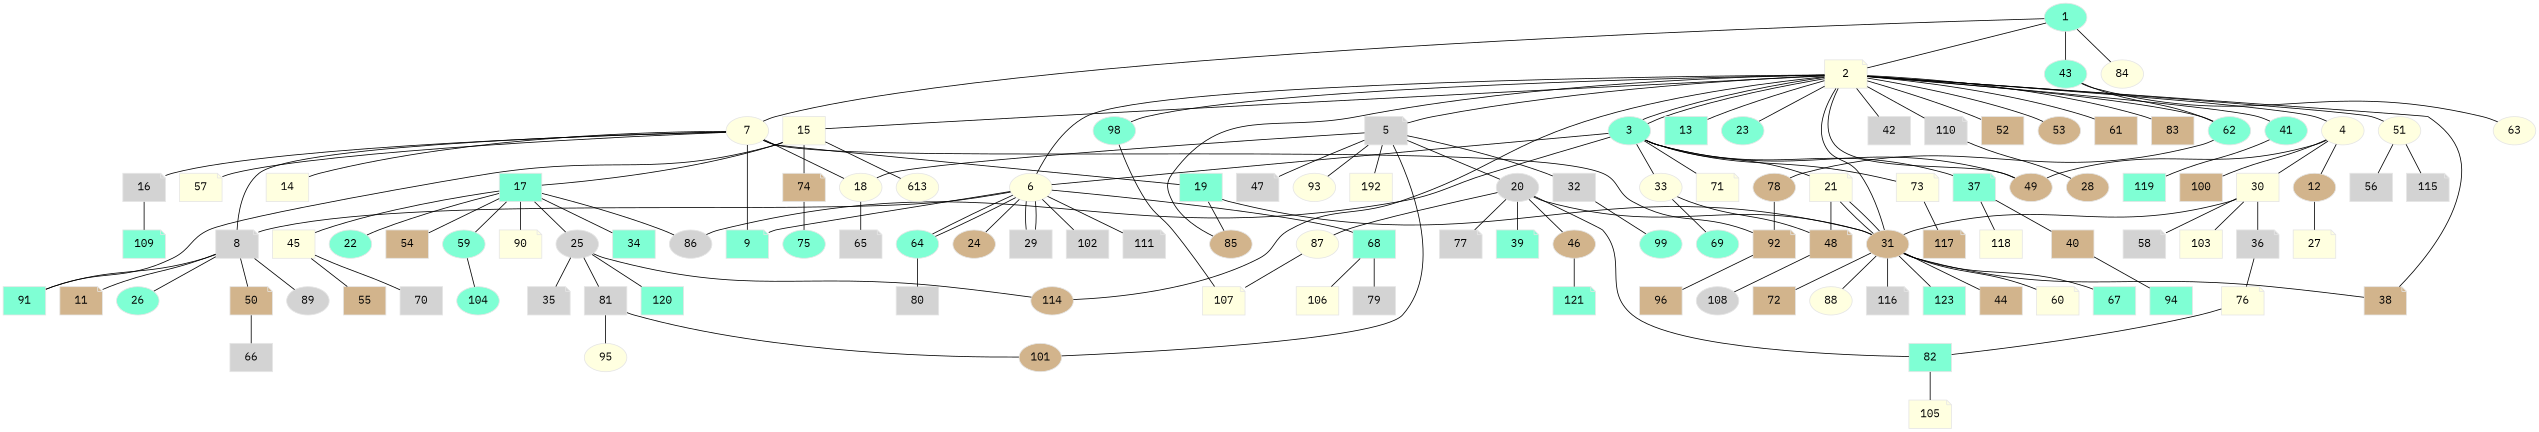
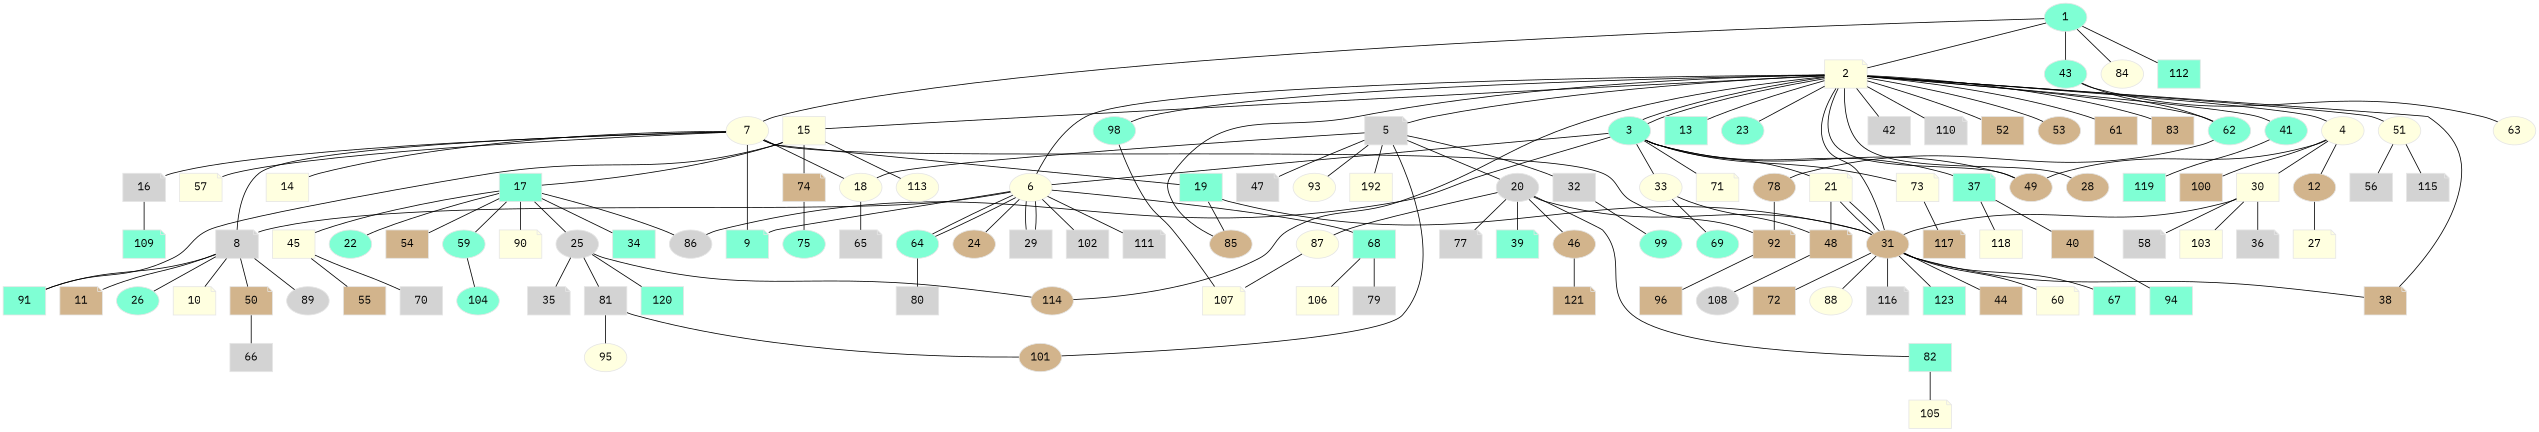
node "112": added
edge "110" -- "28": now "2" -- "28"
node "613": label "613" -> "113"
node "10": added
node "121": fillcolor aquamarine -> tan
node "76": removed
